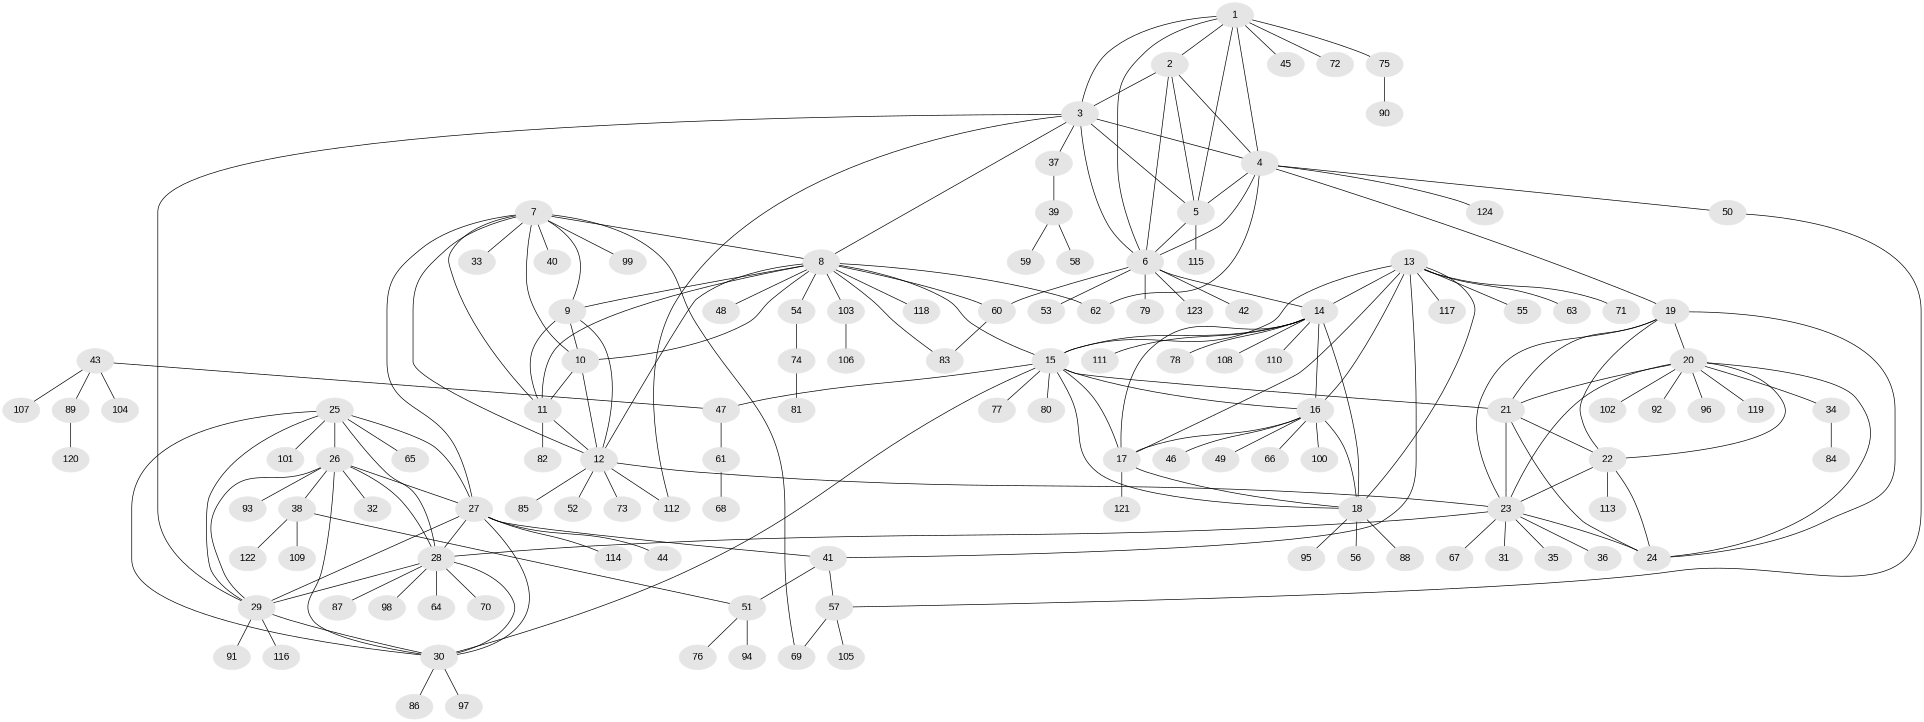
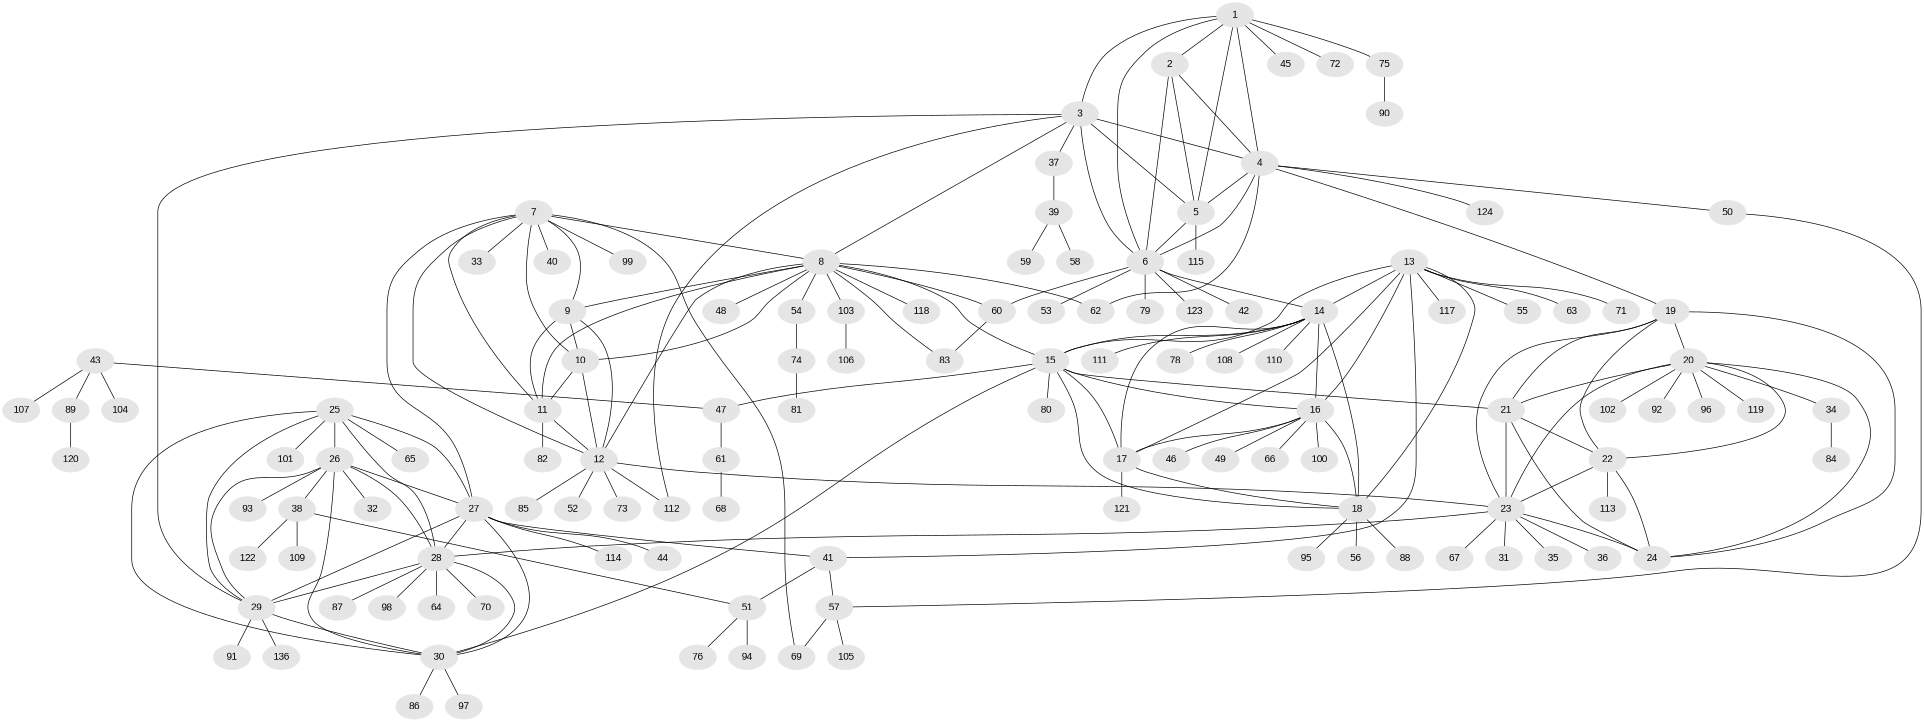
edge "2" -- "3": removed
node "77": removed
node "116": label "116" -> "136"
